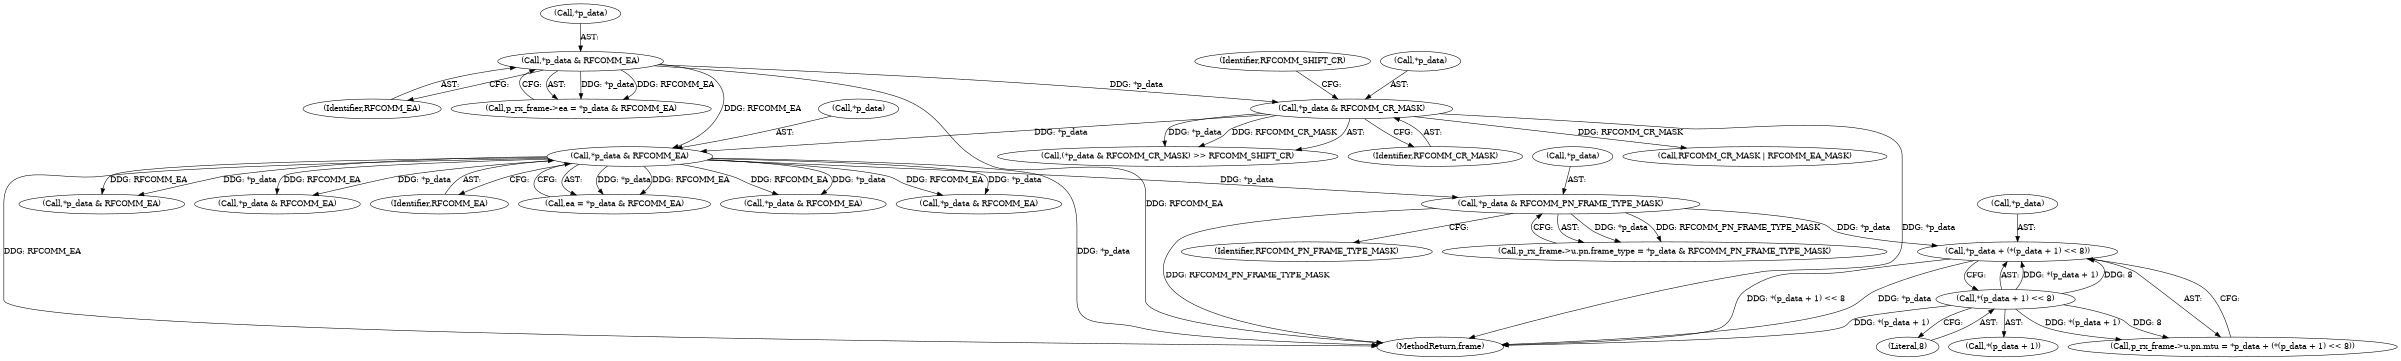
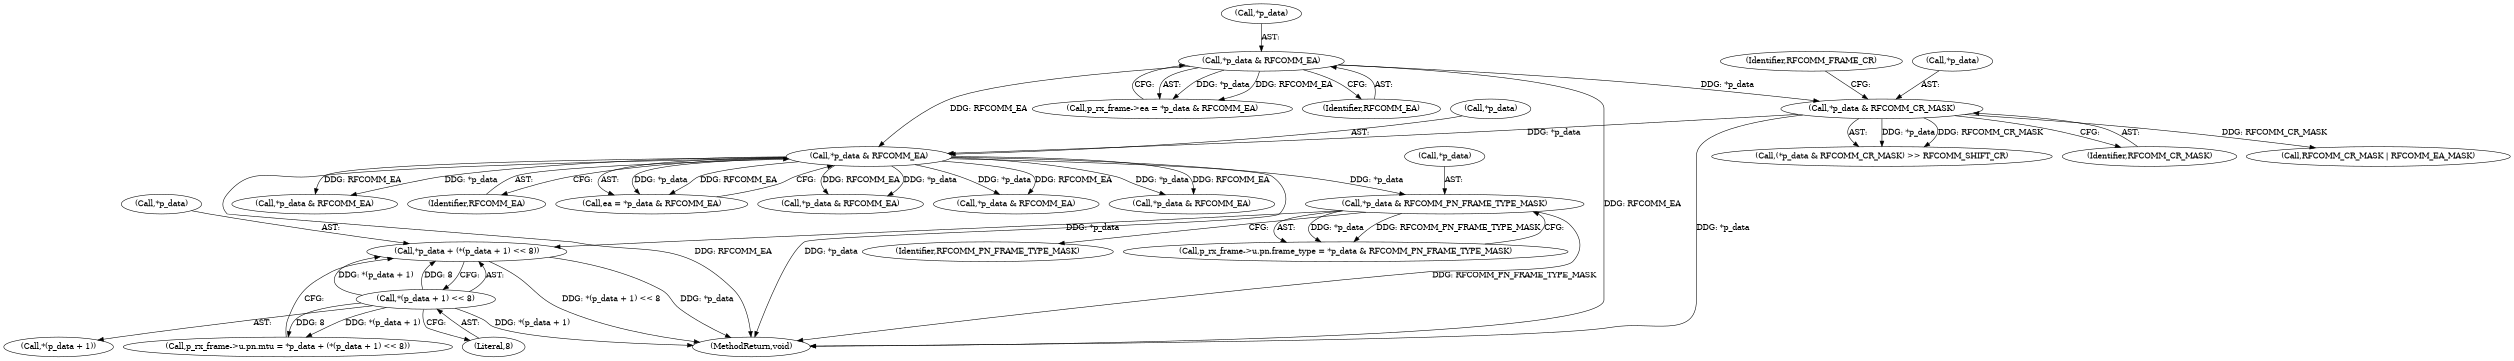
node "(Identifier,RFCOMM_SHIFT_CR)": label "(Identifier,RFCOMM_SHIFT_CR)" -> "(Identifier,RFCOMM_FRAME_CR)"
edge "(Call,*p_data + (*(p_data + 1) << 8))" -> "(Call,p_rx_frame->u.pn.mtu = *p_data + (*(p_data + 1) << 8))": removed, label "AST:"
node "(MethodReturn,frame)": label "(MethodReturn,frame)" -> "(MethodReturn,void)"
